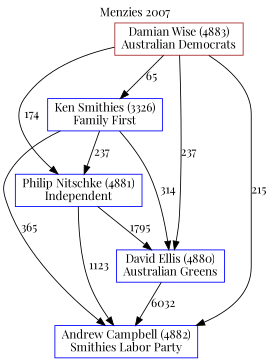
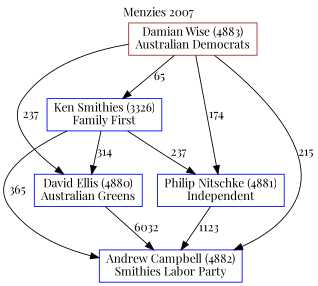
edge "Philip Nitschke (4881) Independent" -> "David Ellis (4880) Australian Greens": removed, label "1795"
